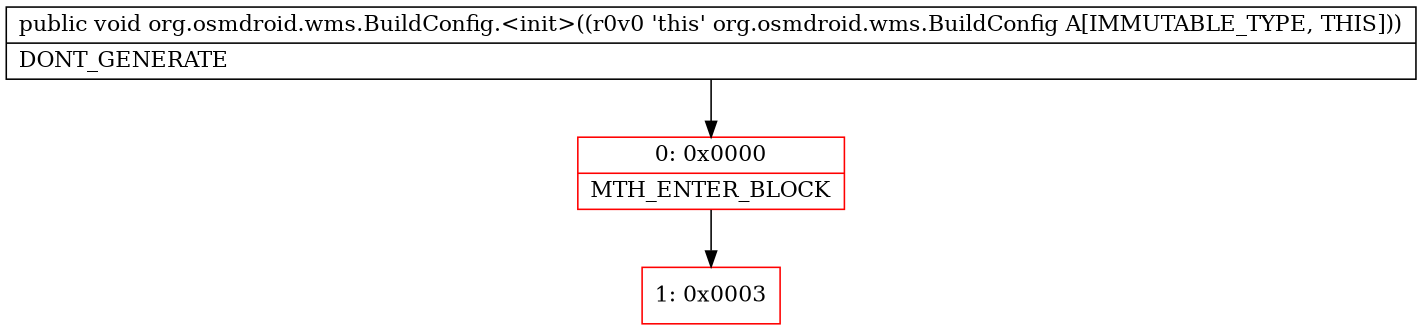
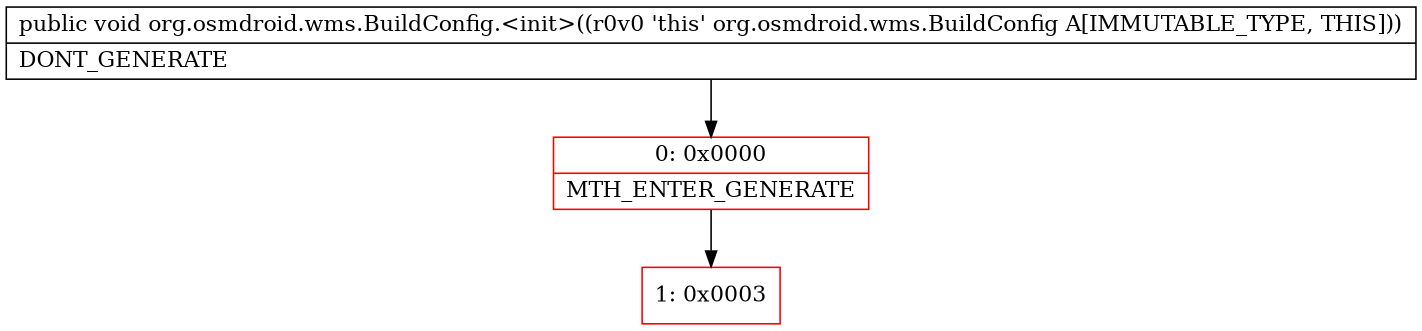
node "0: 0x0000": text "MTH_ENTER_BLOCK" -> "MTH_ENTER_GENERATE"
